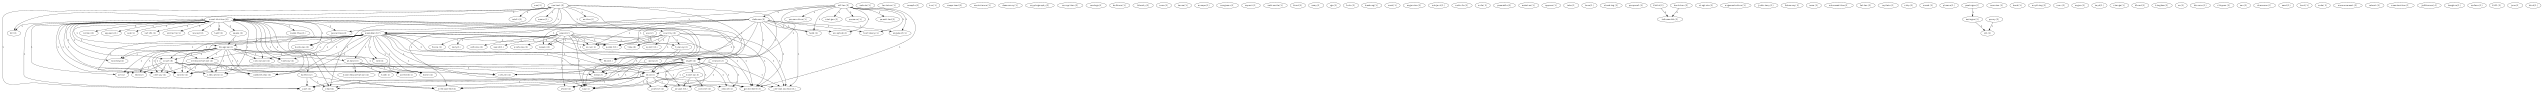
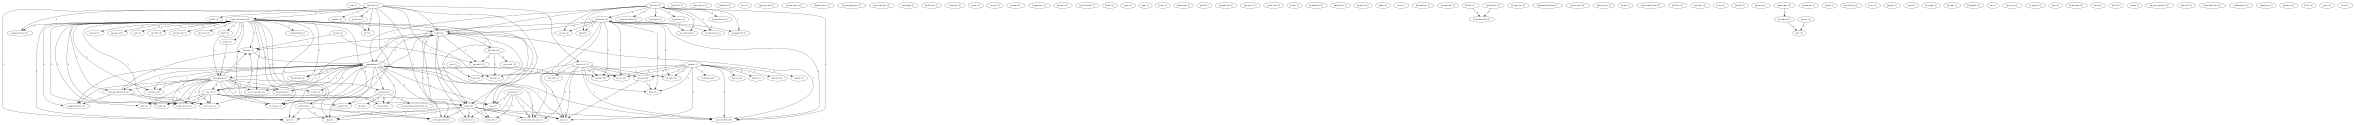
node "value(1)": added
edge "amendment(7)" -> "manner(1)": reversed
edge "disagree(2)" -> "citizen(1)": added, label "1"
